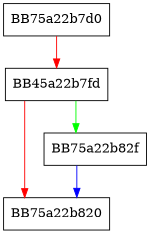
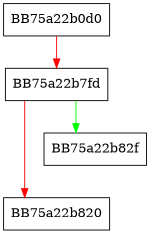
node "BB75a22b7d0": label "BB75a22b7d0" -> "BB75a22b0d0"
node "BB45a22b7fd": label "BB45a22b7fd" -> "BB75a22b7fd"
edge "BB75a22b82f" -> "BB75a22b820": removed
